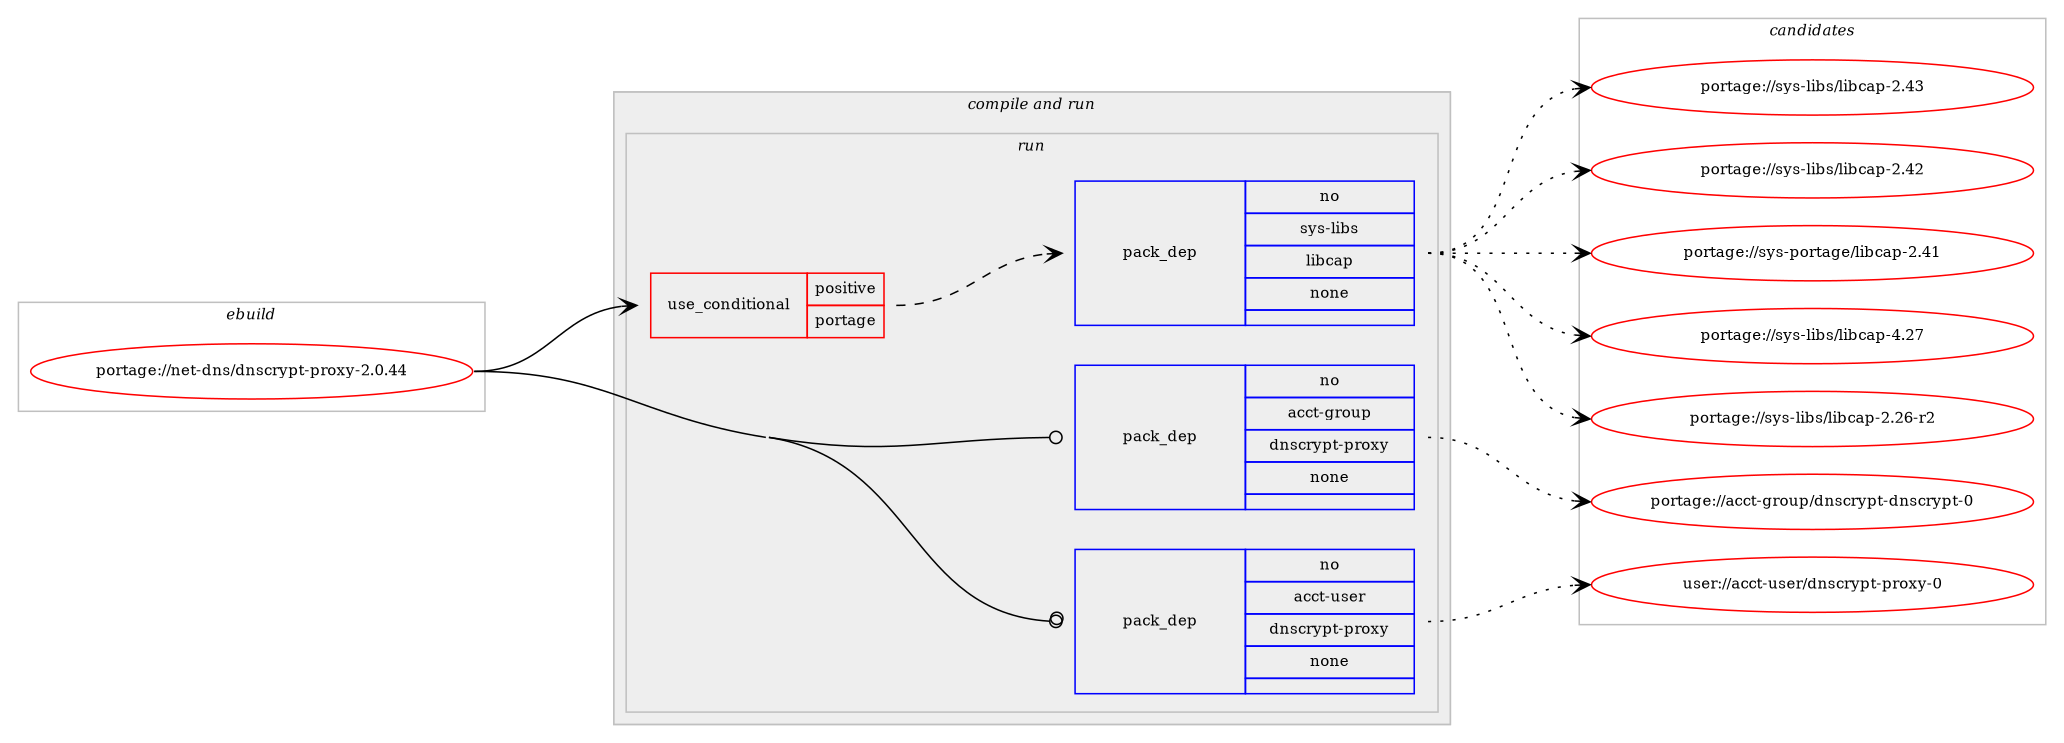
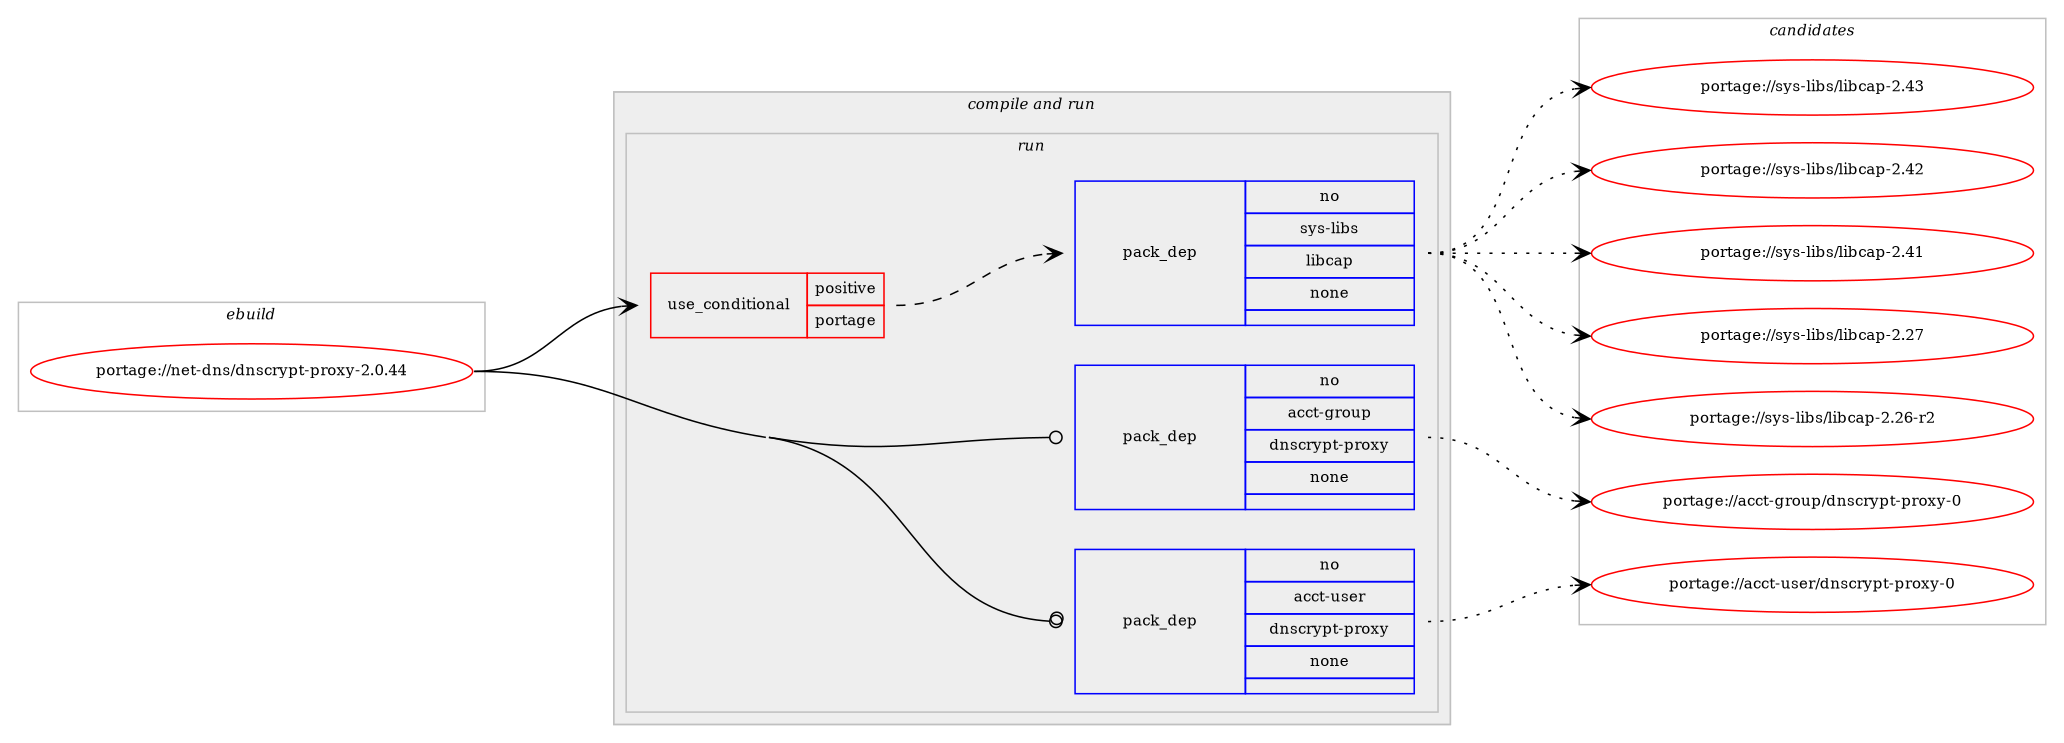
node "portage://sys-portage/libcap-2.41": label "portage://sys-portage/libcap-2.41" -> "portage://sys-libs/libcap-2.41"
node "portage://sys-libs/libcap-4.27": label "portage://sys-libs/libcap-4.27" -> "portage://sys-libs/libcap-2.27"
node "portage://acct-group/dnscrypt-dnscrypt-0": label "portage://acct-group/dnscrypt-dnscrypt-0" -> "portage://acct-group/dnscrypt-proxy-0"
node "user://acct-user/dnscrypt-proxy-0": label "user://acct-user/dnscrypt-proxy-0" -> "portage://acct-user/dnscrypt-proxy-0"
